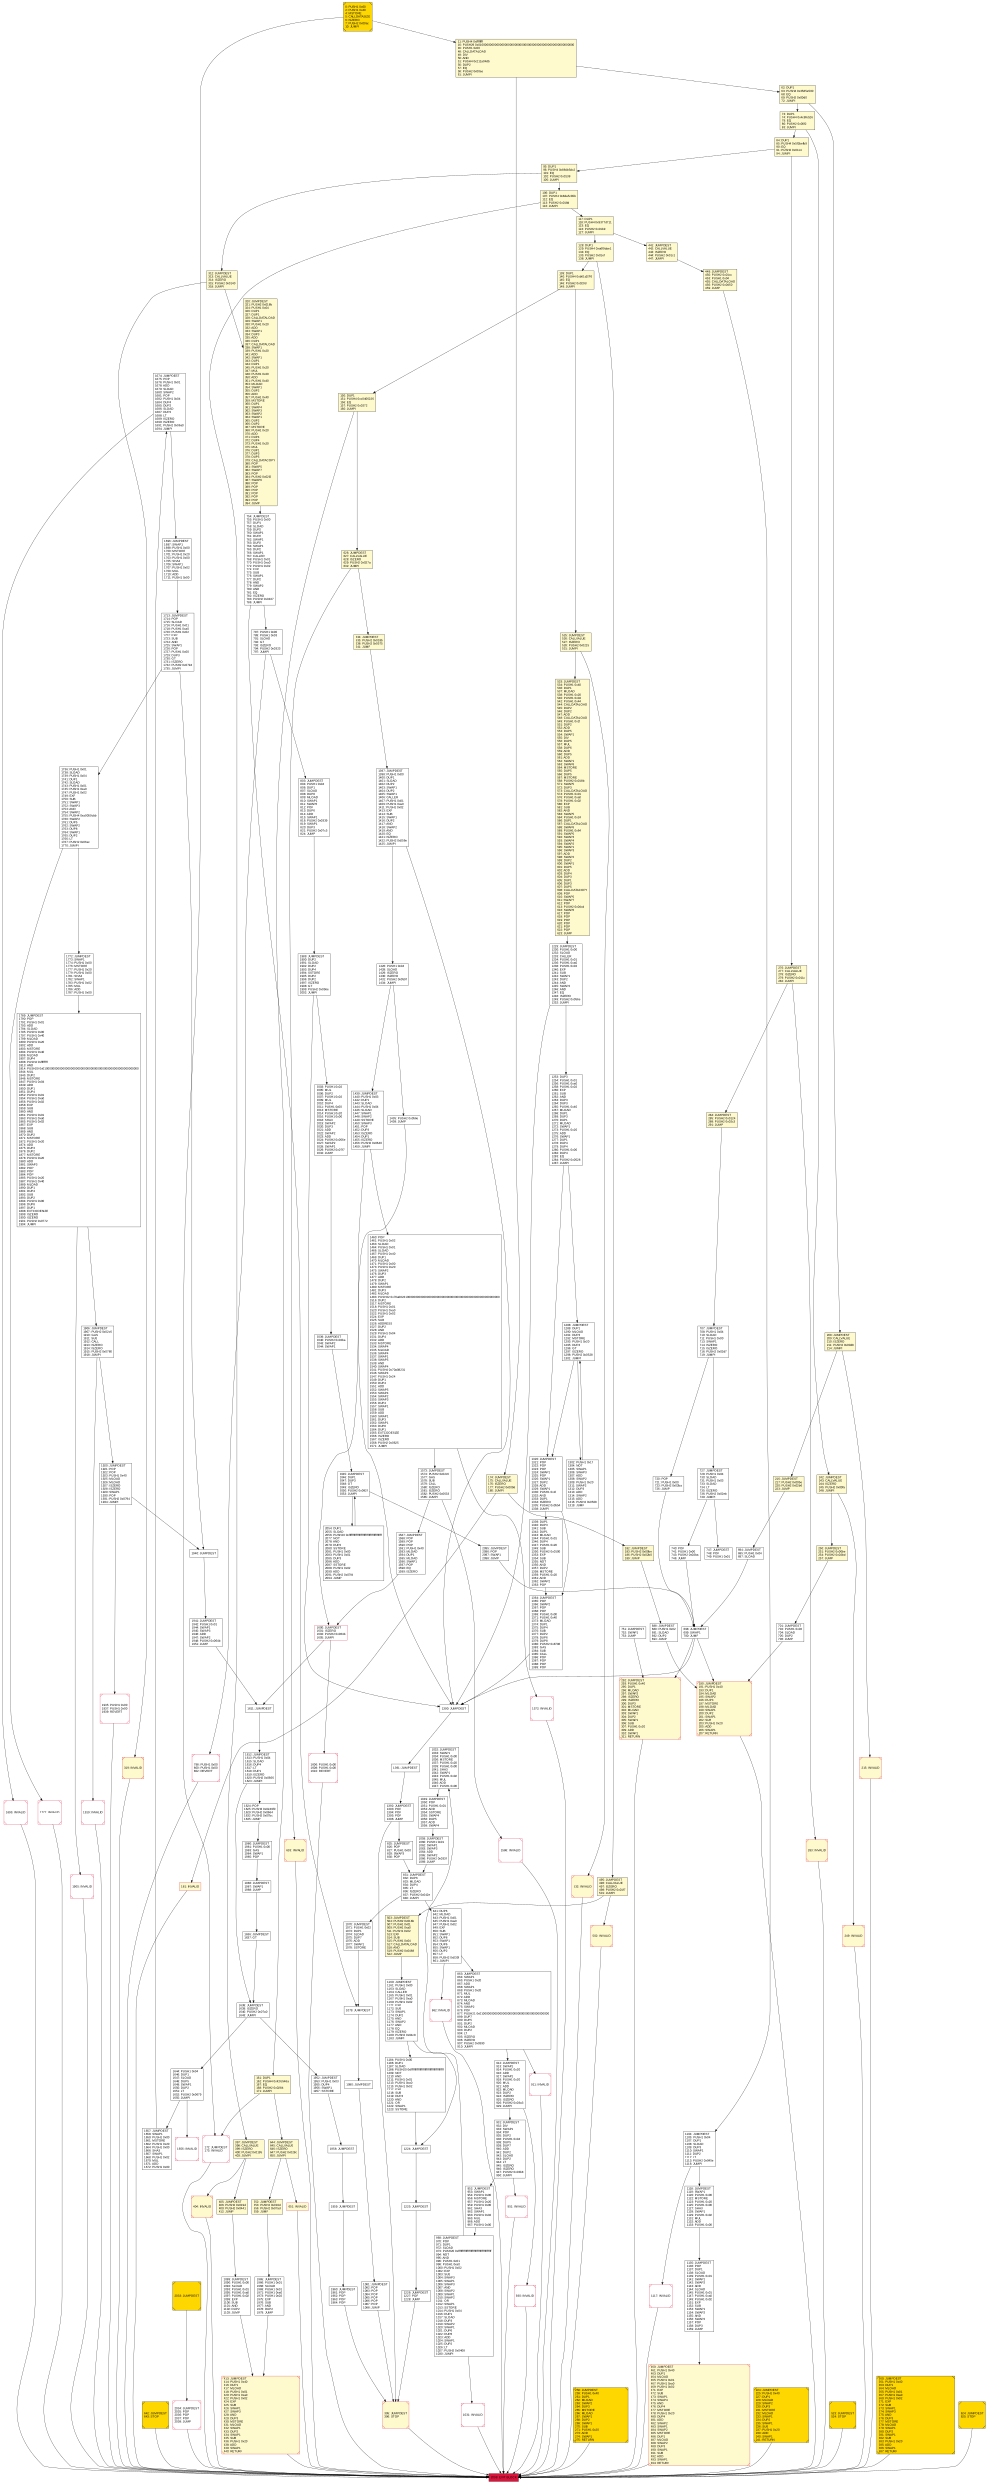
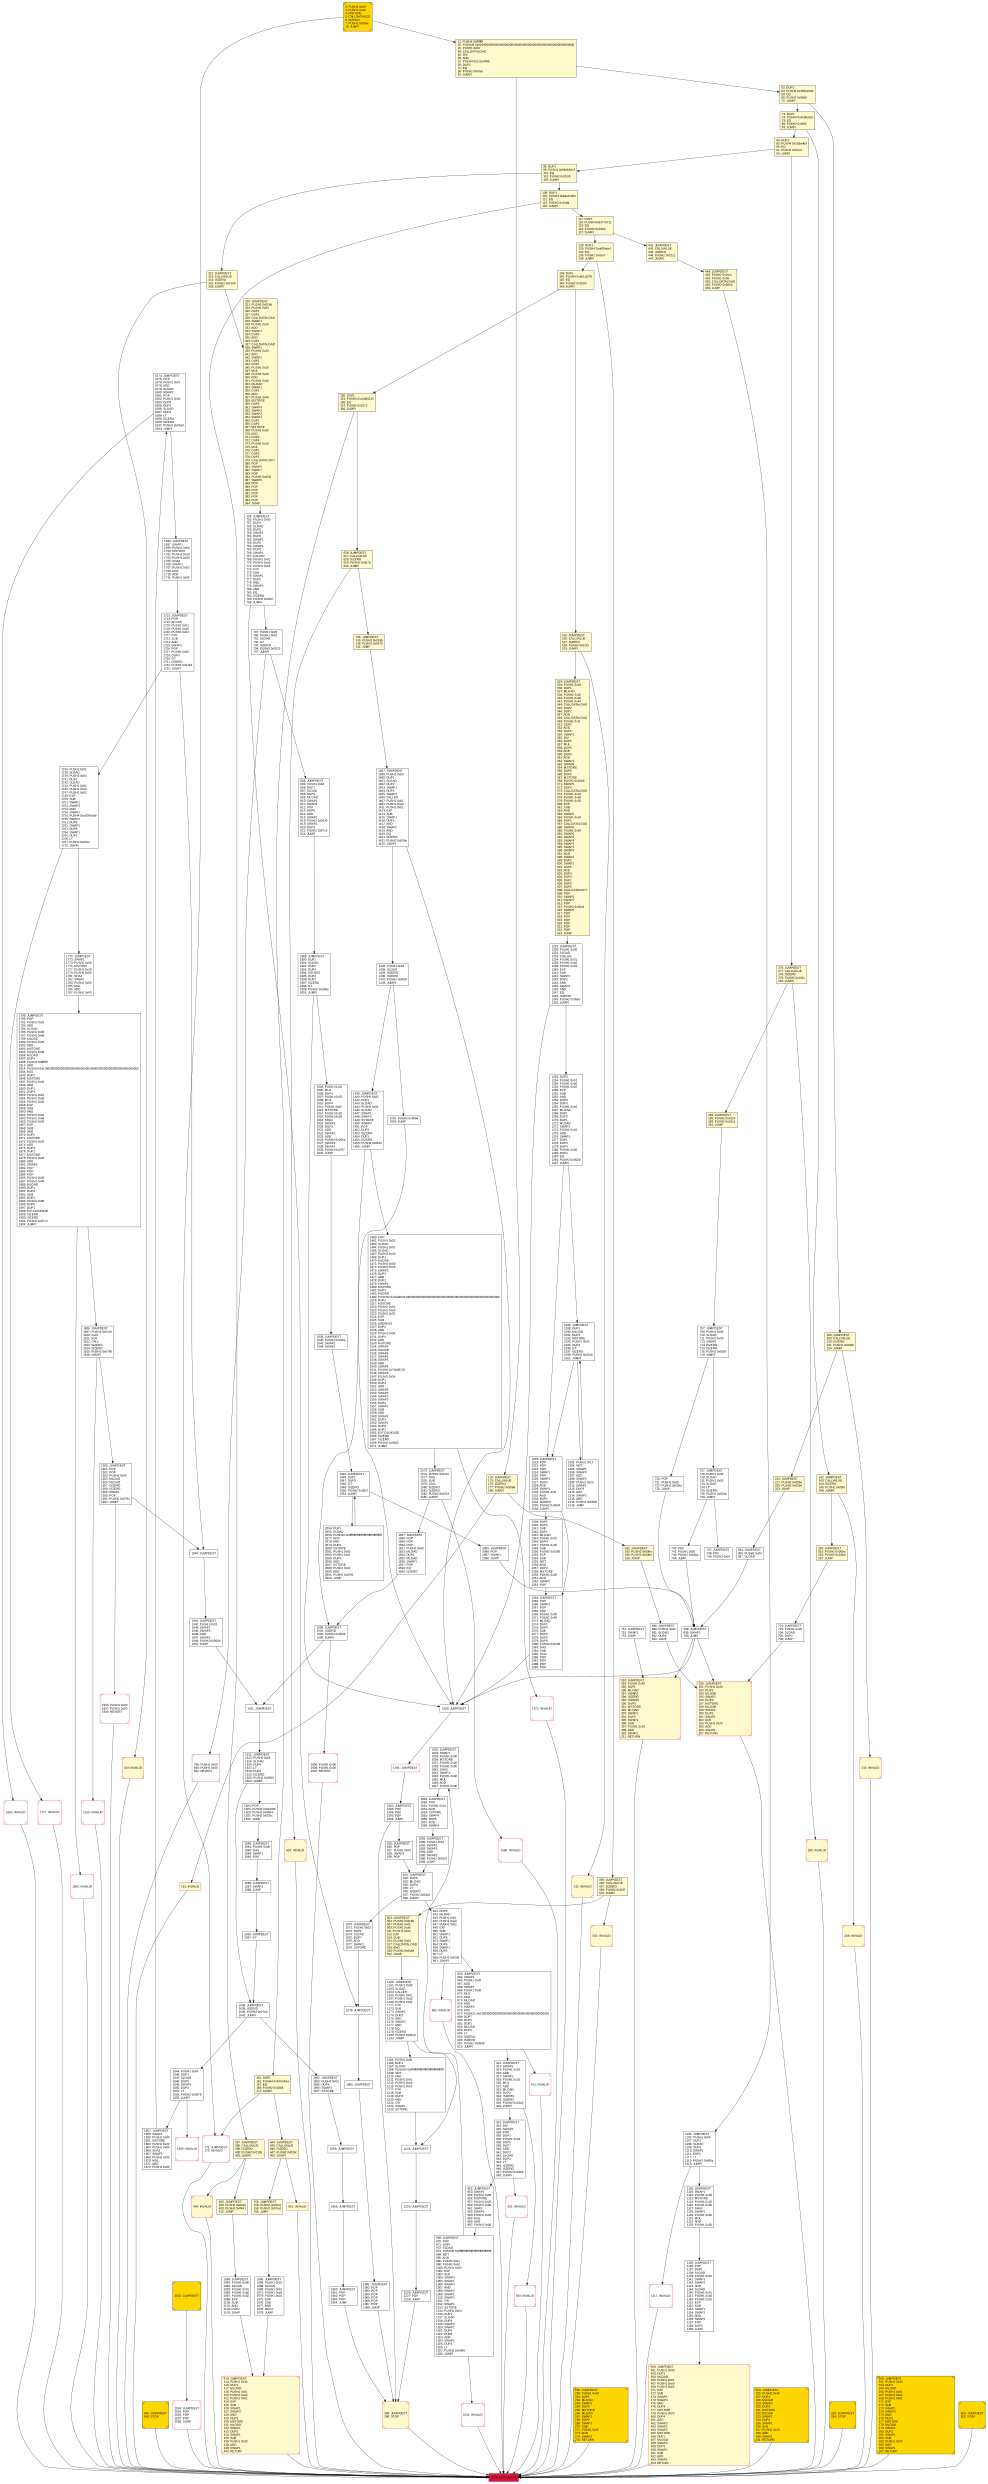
node "1600: JUMPDEST 1601: ISZERO 1602: PUSH2 0x064b 1605: JUMPI": color crimson -> black
node "1391: JUMPDEST": color black -> crimson
node "1960: JUMPDEST 1961: POP 1962: POP 1963: POP 1964: POP": label "1960: JUMPDEST 1961: POP 1962: POP 1963: POP 1964: POP" -> "1960: JUMPDEST 1961: POP 1962: POP 1963: POP 1964: JUMP"
